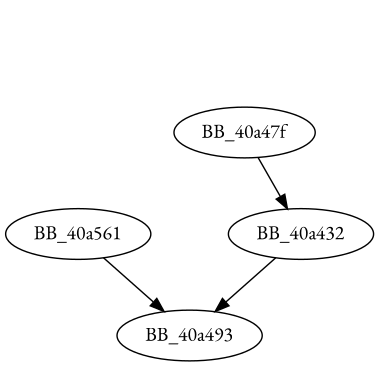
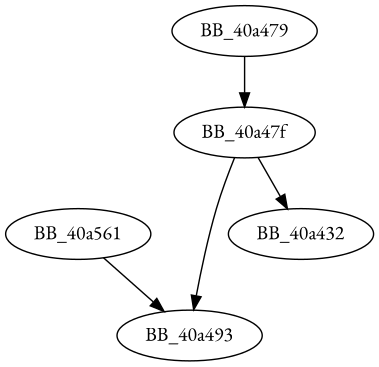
node "BB_40a479": added
edge "BB_40a432" -> "BB_40a493": now "BB_40a47f" -> "BB_40a493"
